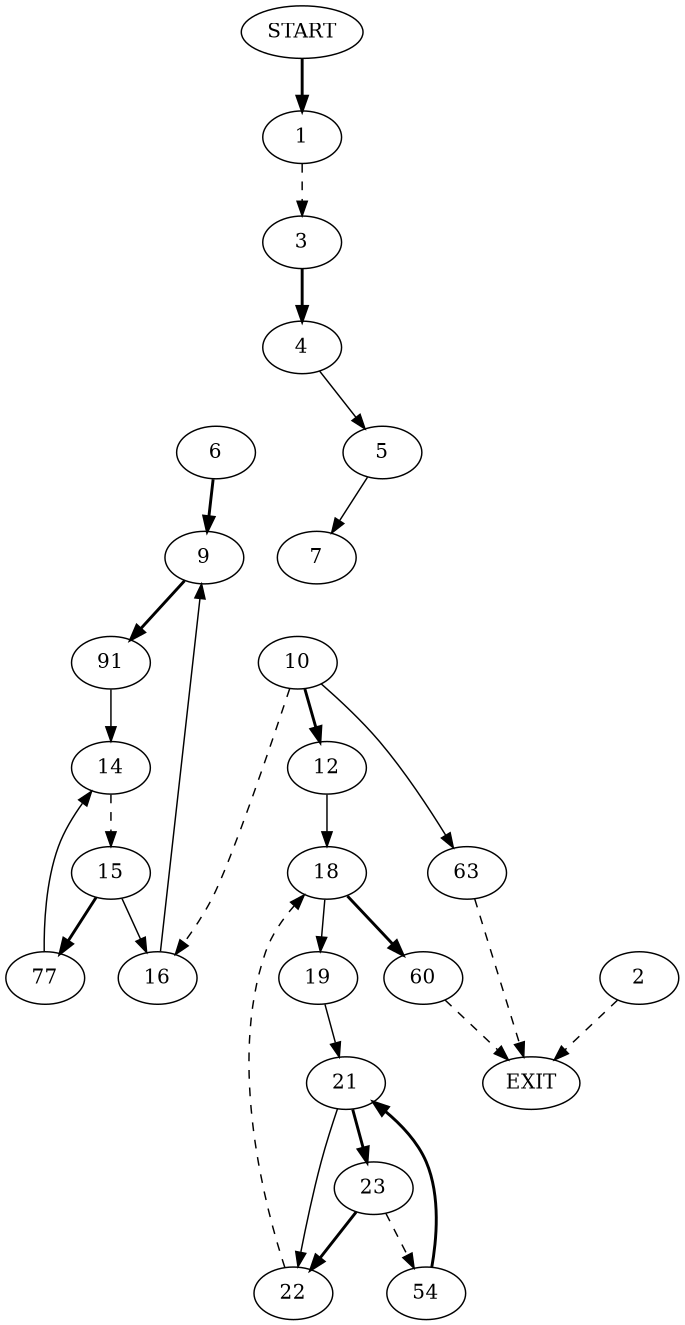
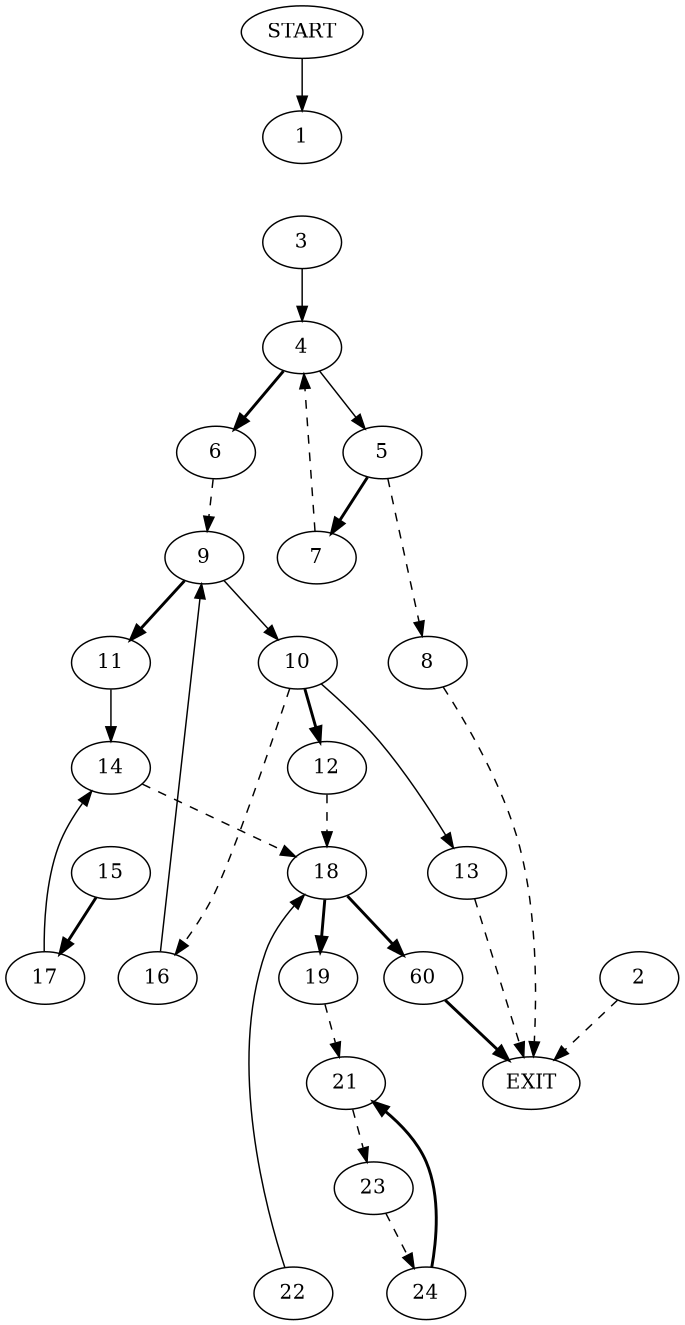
edge "START" -> "1": style bold -> solid
edge "1" -> "3": removed
edge "3" -> "4": style bold -> solid
edge "4" -> "6": added
edge "7" -> "4": added
edge "6" -> "9": style bold -> dashed
edge "5" -> "7": style solid -> bold
edge "9" -> "10": added
node "91": label "91" -> "11"
node "8": added
edge "14" -> "15": now "14" -> "18"
edge "12" -> "18": style solid -> dashed
node "63": label "63" -> "13"
edge "18" -> "19": style solid -> bold
edge "15" -> "16": removed
node "77": label "77" -> "17"
edge "19" -> "21": style solid -> dashed
edge "60" -> "EXIT": style dashed -> bold
edge "22" -> "18": style dashed -> solid
edge "21" -> "23": style bold -> dashed
edge "21" -> "22": removed
edge "23" -> "22": removed
node "54": label "54" -> "24"
